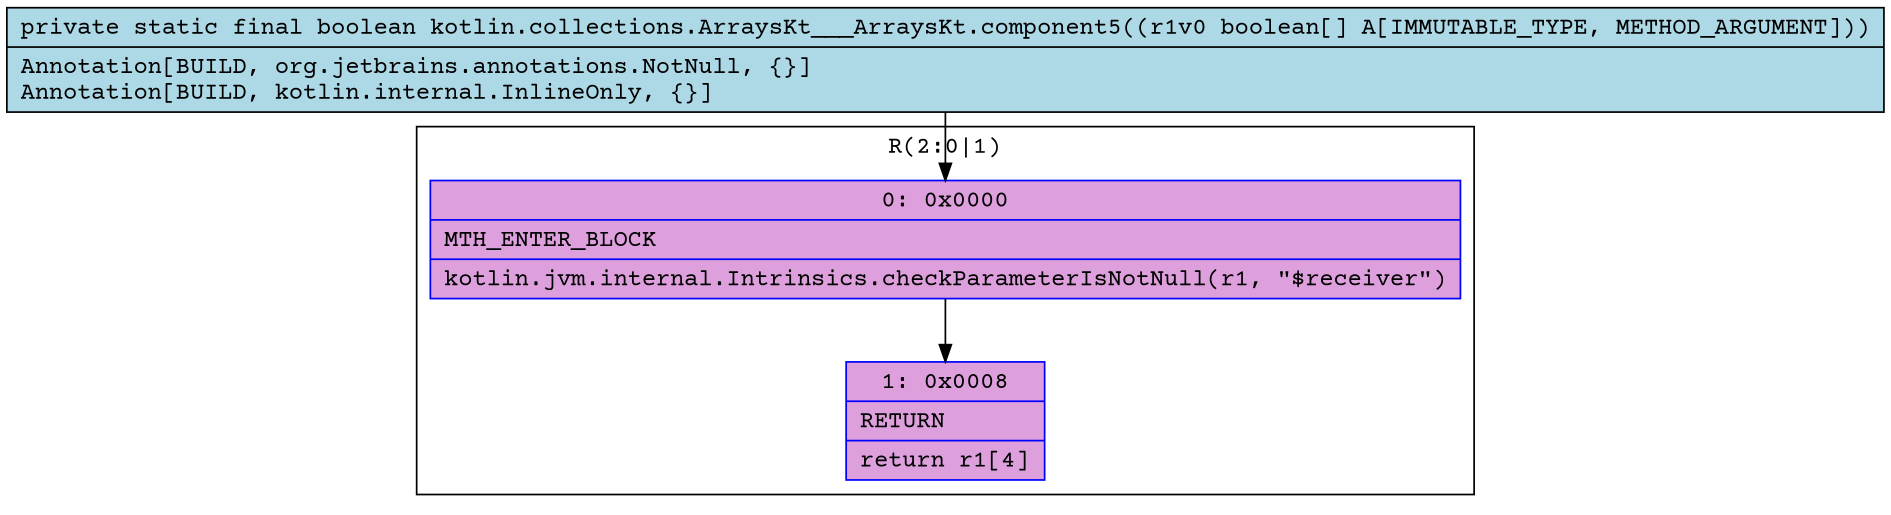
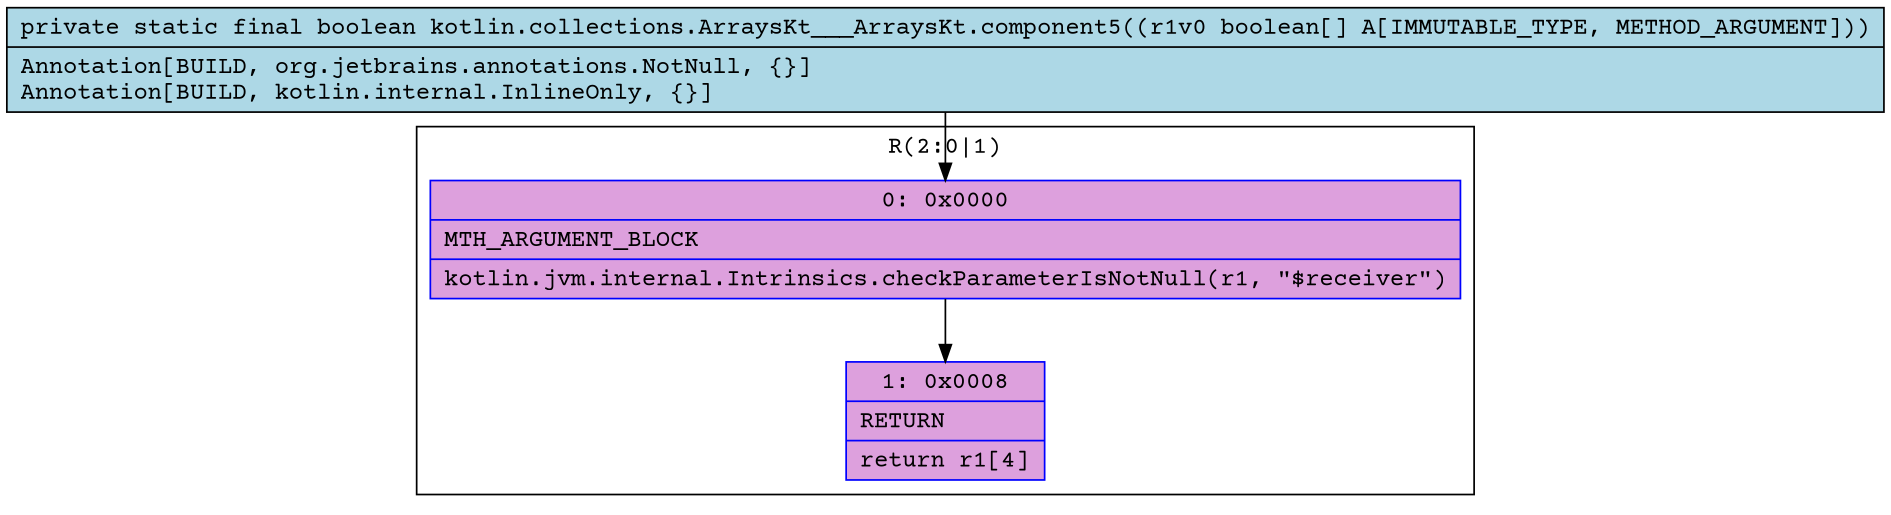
node "0: 0x0000": text "MTH_ENTER_BLOCK" -> "MTH_ARGUMENT_BLOCK"
